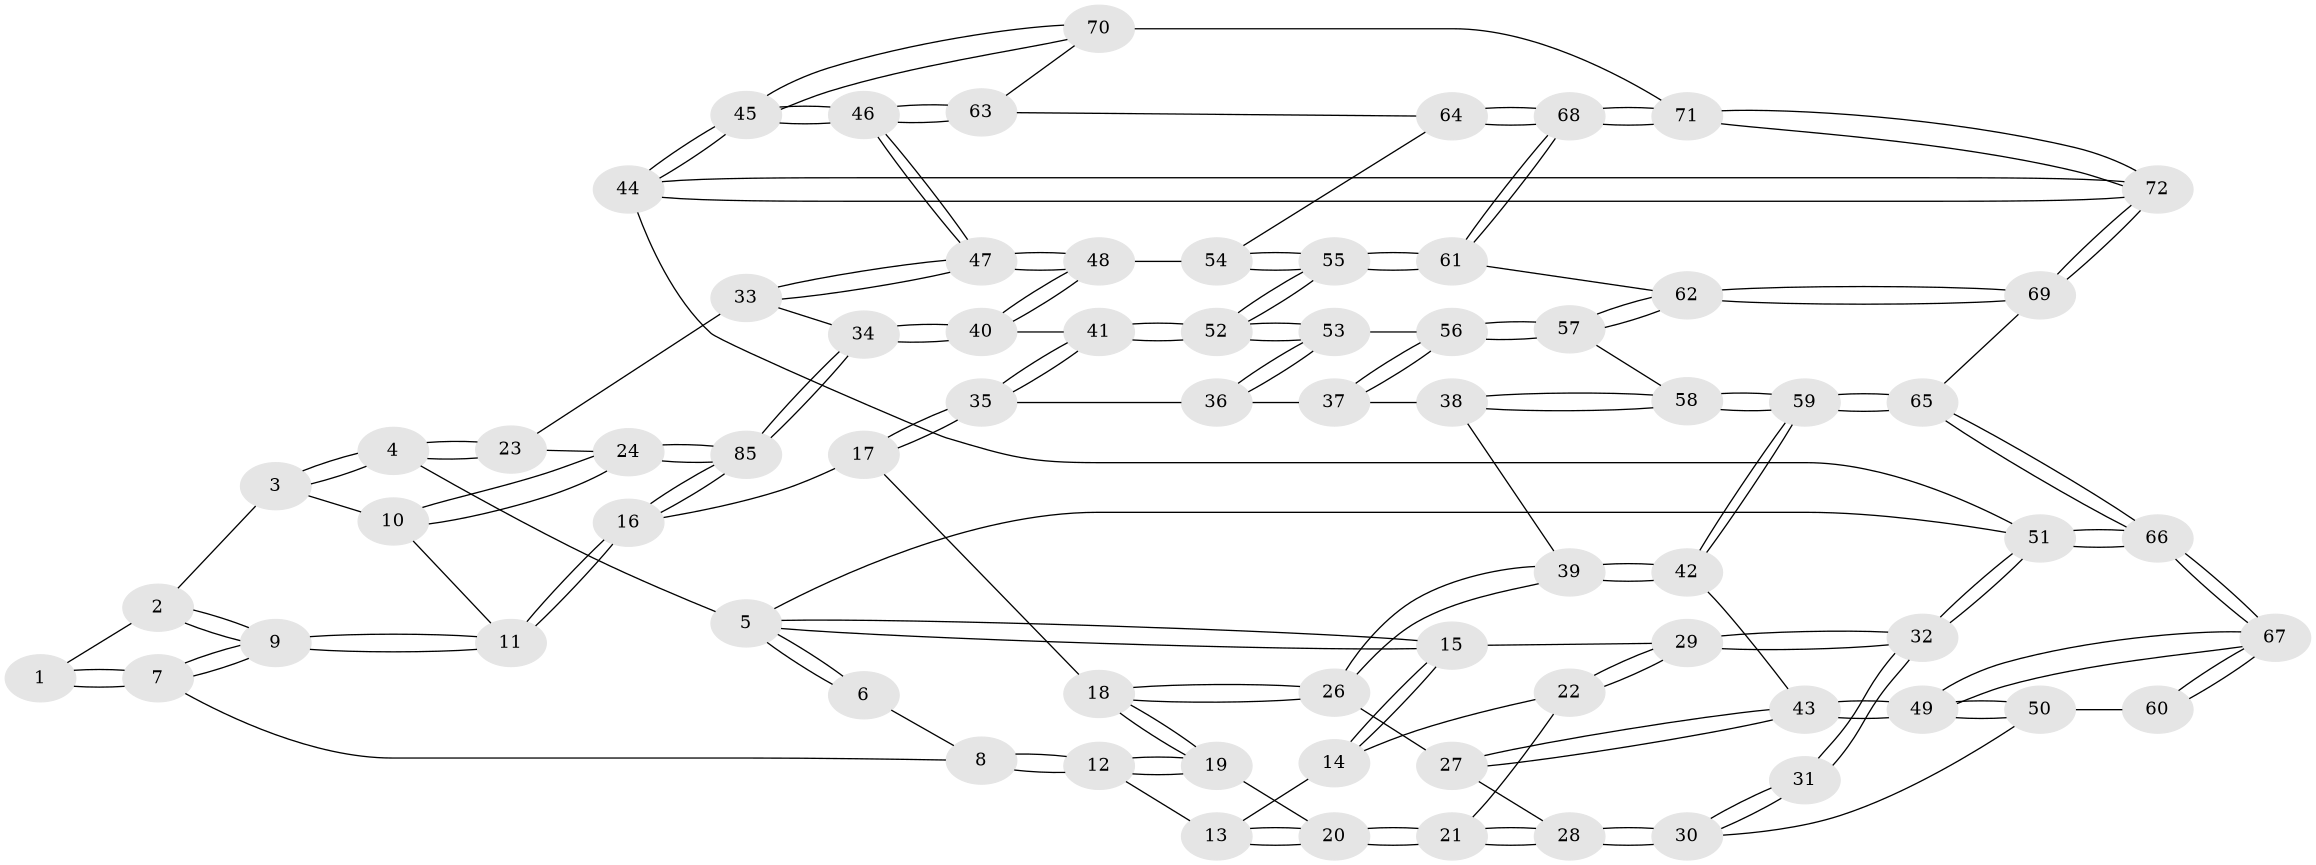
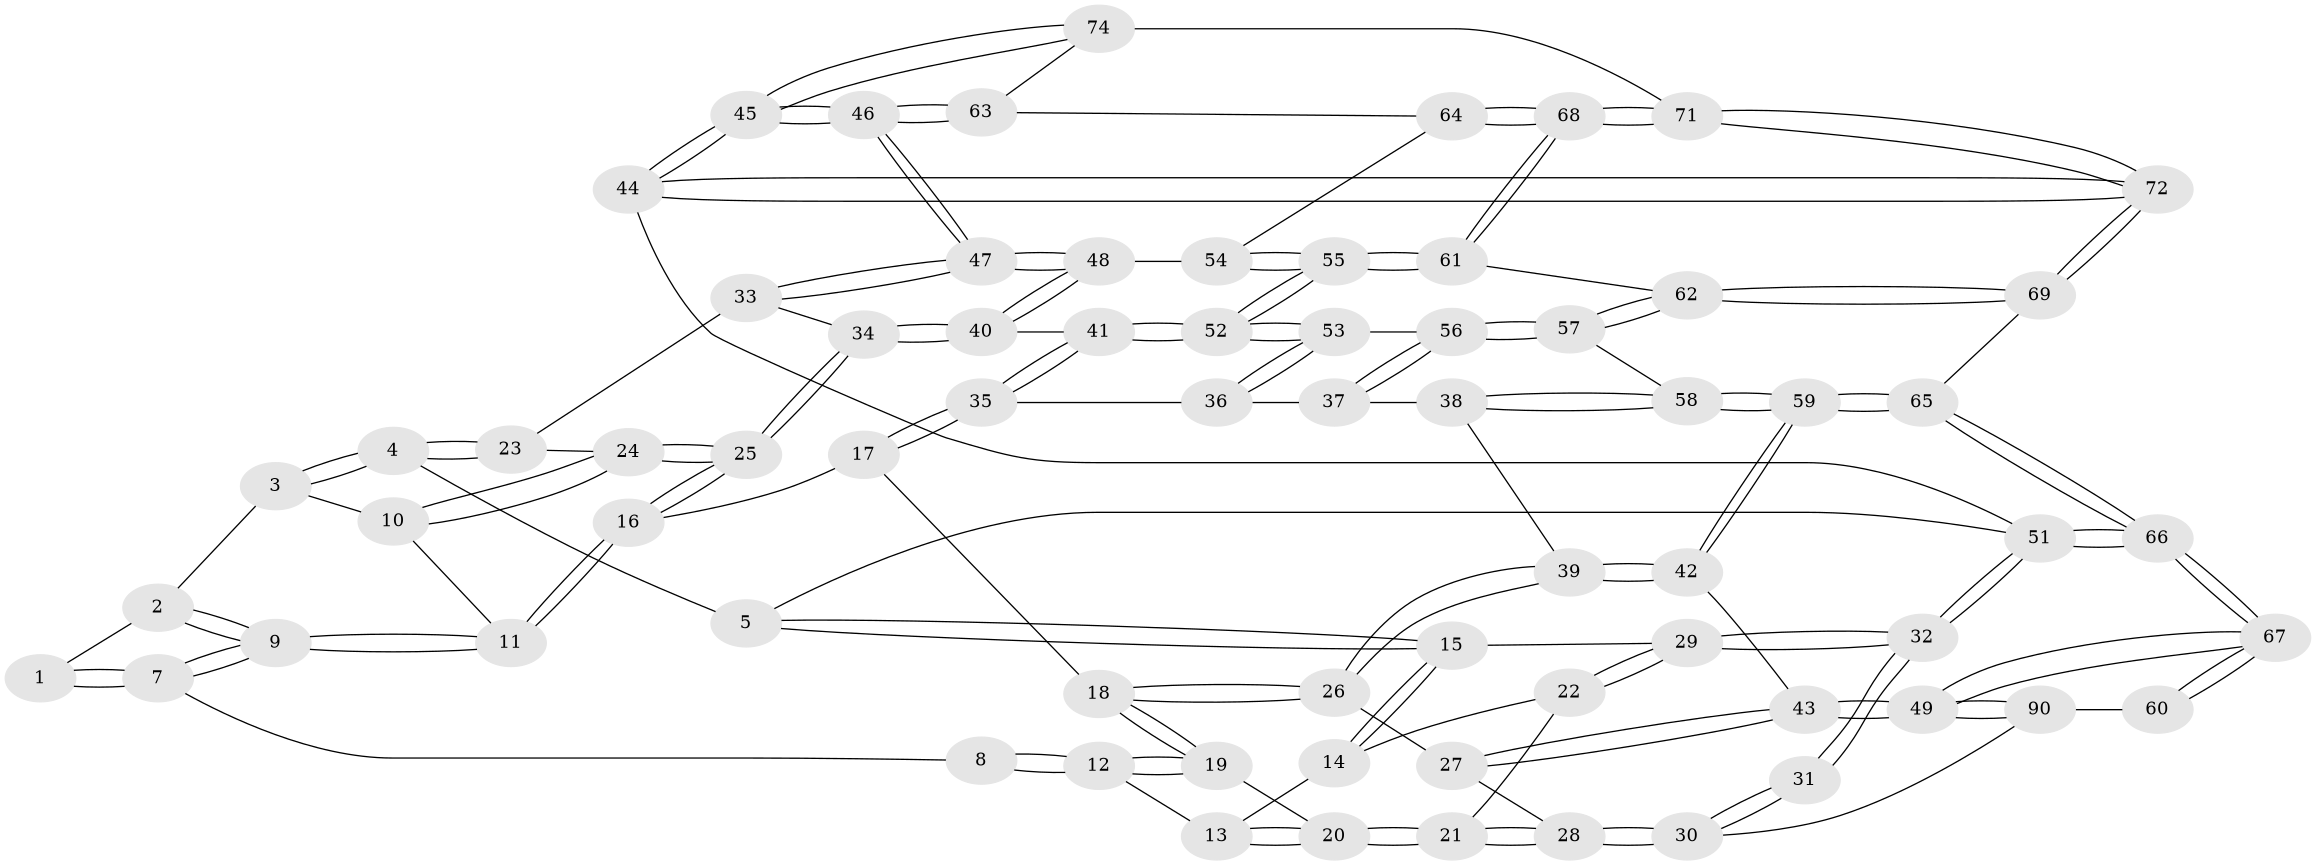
node "70": label "70" -> "74"
node "85": label "85" -> "25"
node "6": removed
node "50": label "50" -> "90"
